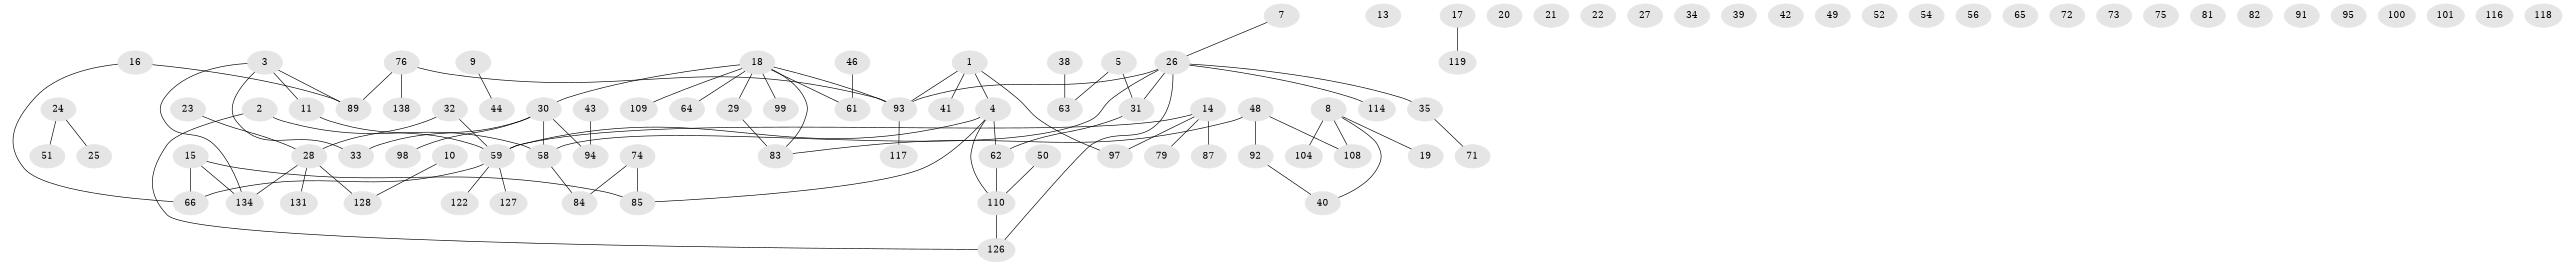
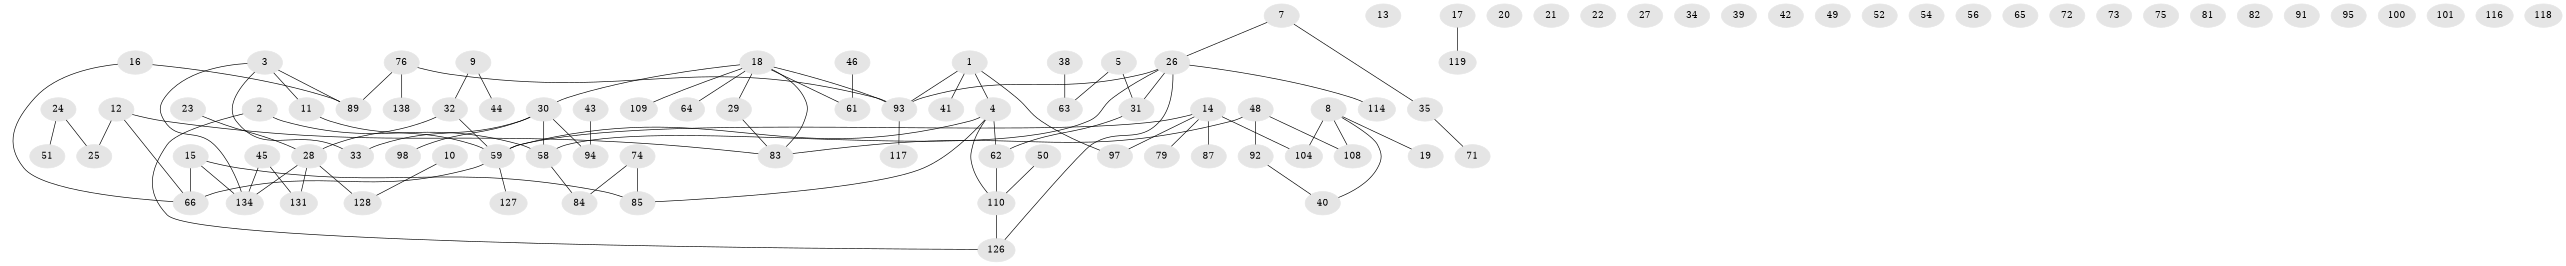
edge "26" -- "35": now "7" -- "35"
edge "9" -- "32": added
node "12": added
node "99": removed
edge "14" -- "104": added
node "45": added
node "122": removed
